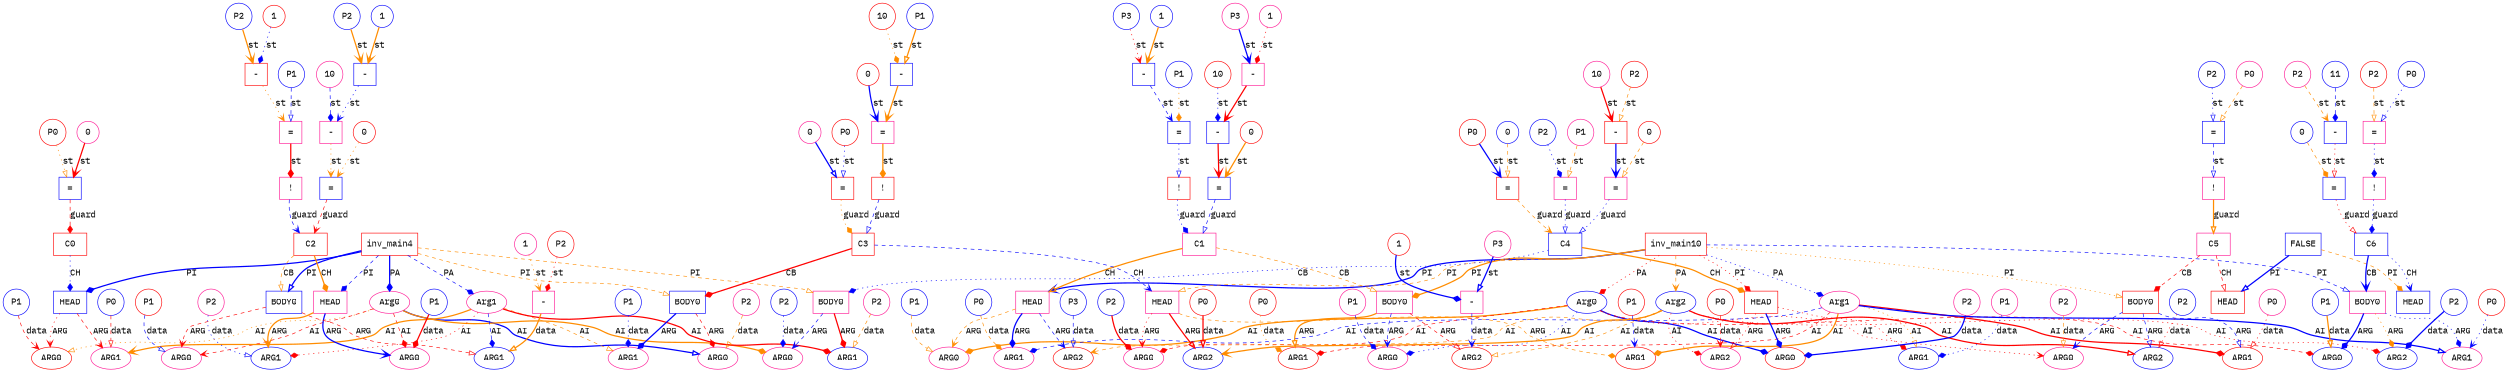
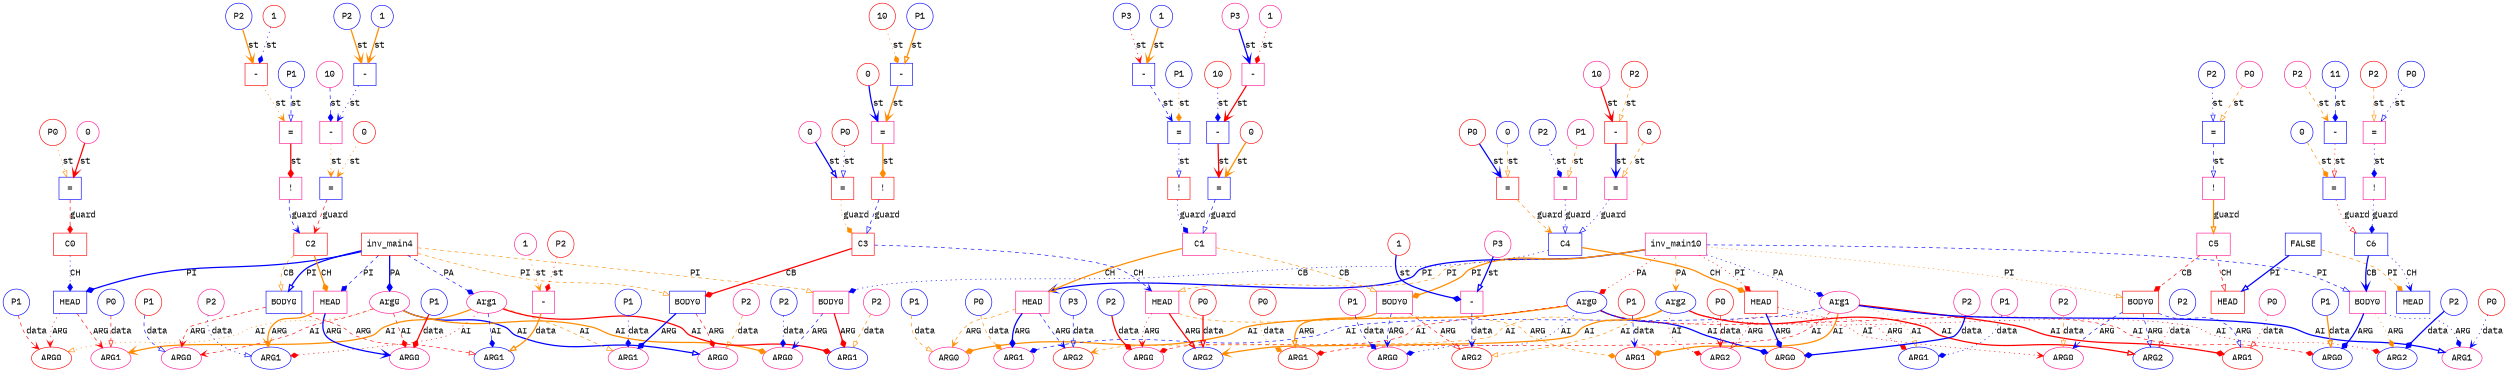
node "inv_main10": color red -> deeppink
